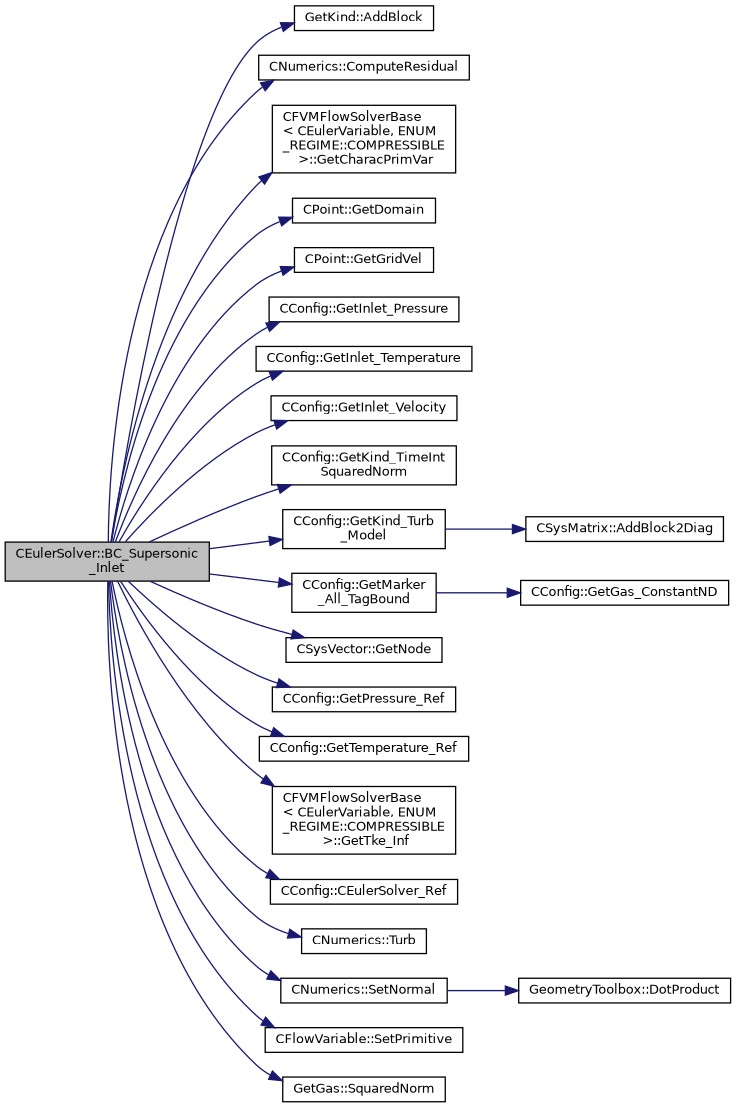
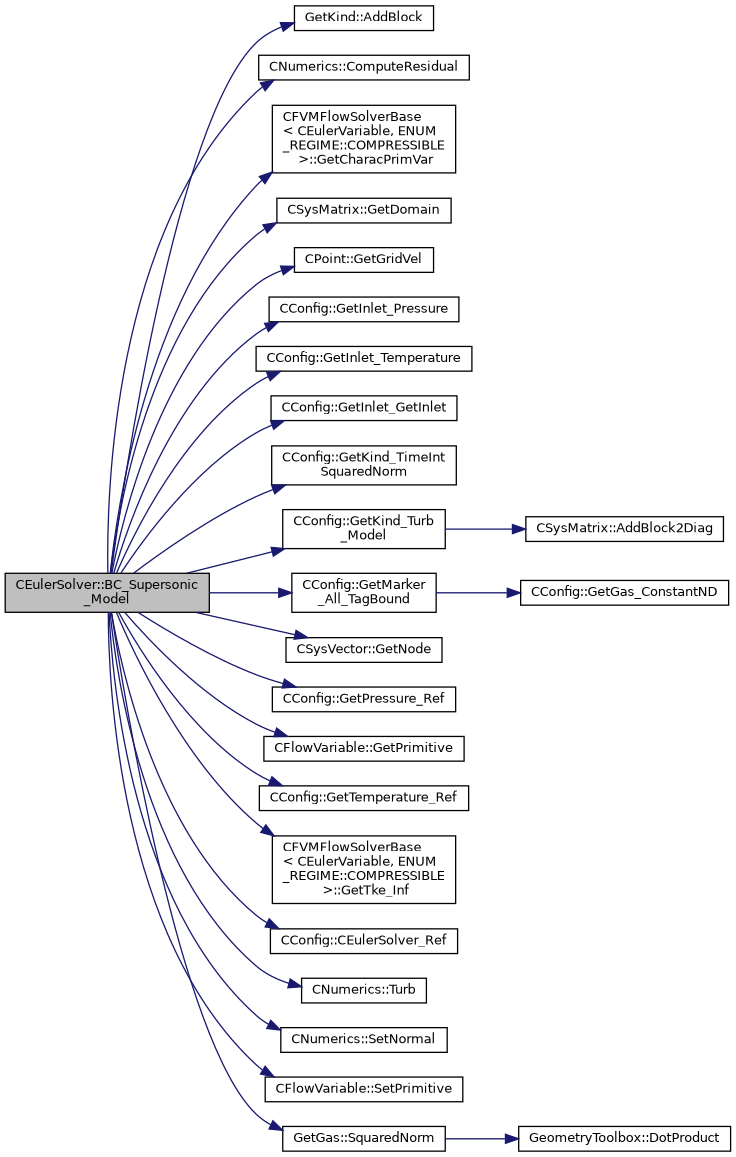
node "CPoint::GetDomain": label "CPoint::GetDomain" -> "CSysMatrix::GetDomain"
node "CConfig::GetInlet_Velocity": label "CConfig::GetInlet_Velocity" -> "CConfig::GetInlet_GetInlet"
node "CEulerSolver::BC_Supersonic _Inlet": label "CEulerSolver::BC_Supersonic _Inlet" -> "CEulerSolver::BC_Supersonic _Model"
node "CFlowVariable::GetPrimitive": added
edge "CNumerics::SetNormal" -> "GeometryToolbox::DotProduct": now "GetGas::SquaredNorm" -> "GeometryToolbox::DotProduct"
